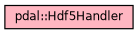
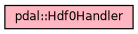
node "pdal::Hdf5Handler": label "pdal::Hdf5Handler" -> "pdal::Hdf0Handler"
